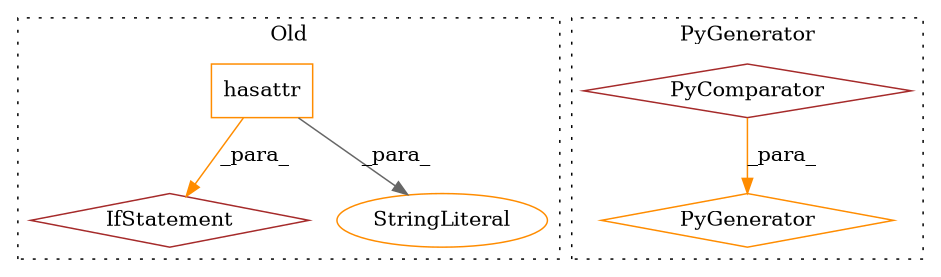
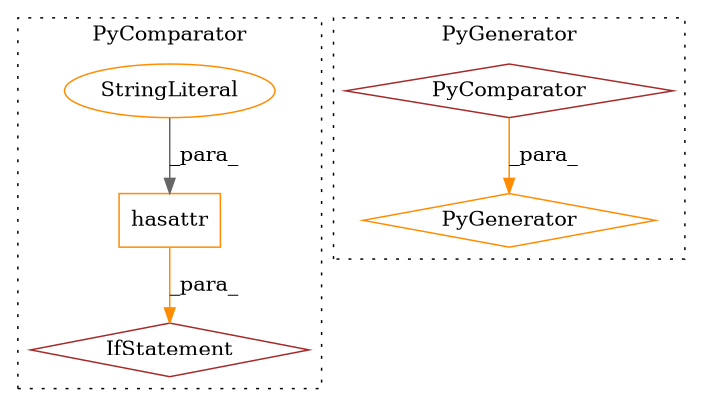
cluster "Old": label "Old" -> "PyComparator"
edge "hasattr" -> "StringLiteral": reversed
